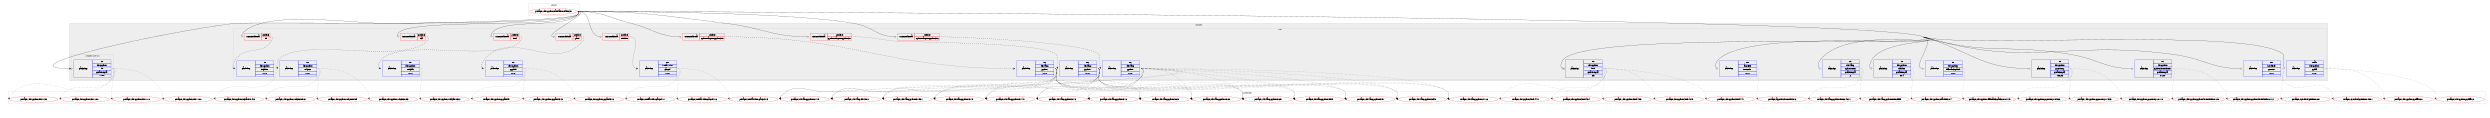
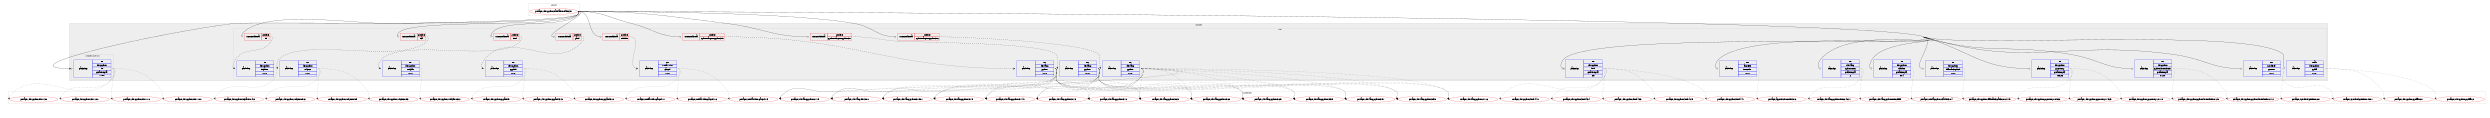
node "portage://dev-python/chardet-3.0.4": label "portage://dev-python/chardet-3.0.4" -> "portage://media-python/chardet-3.0.4"
